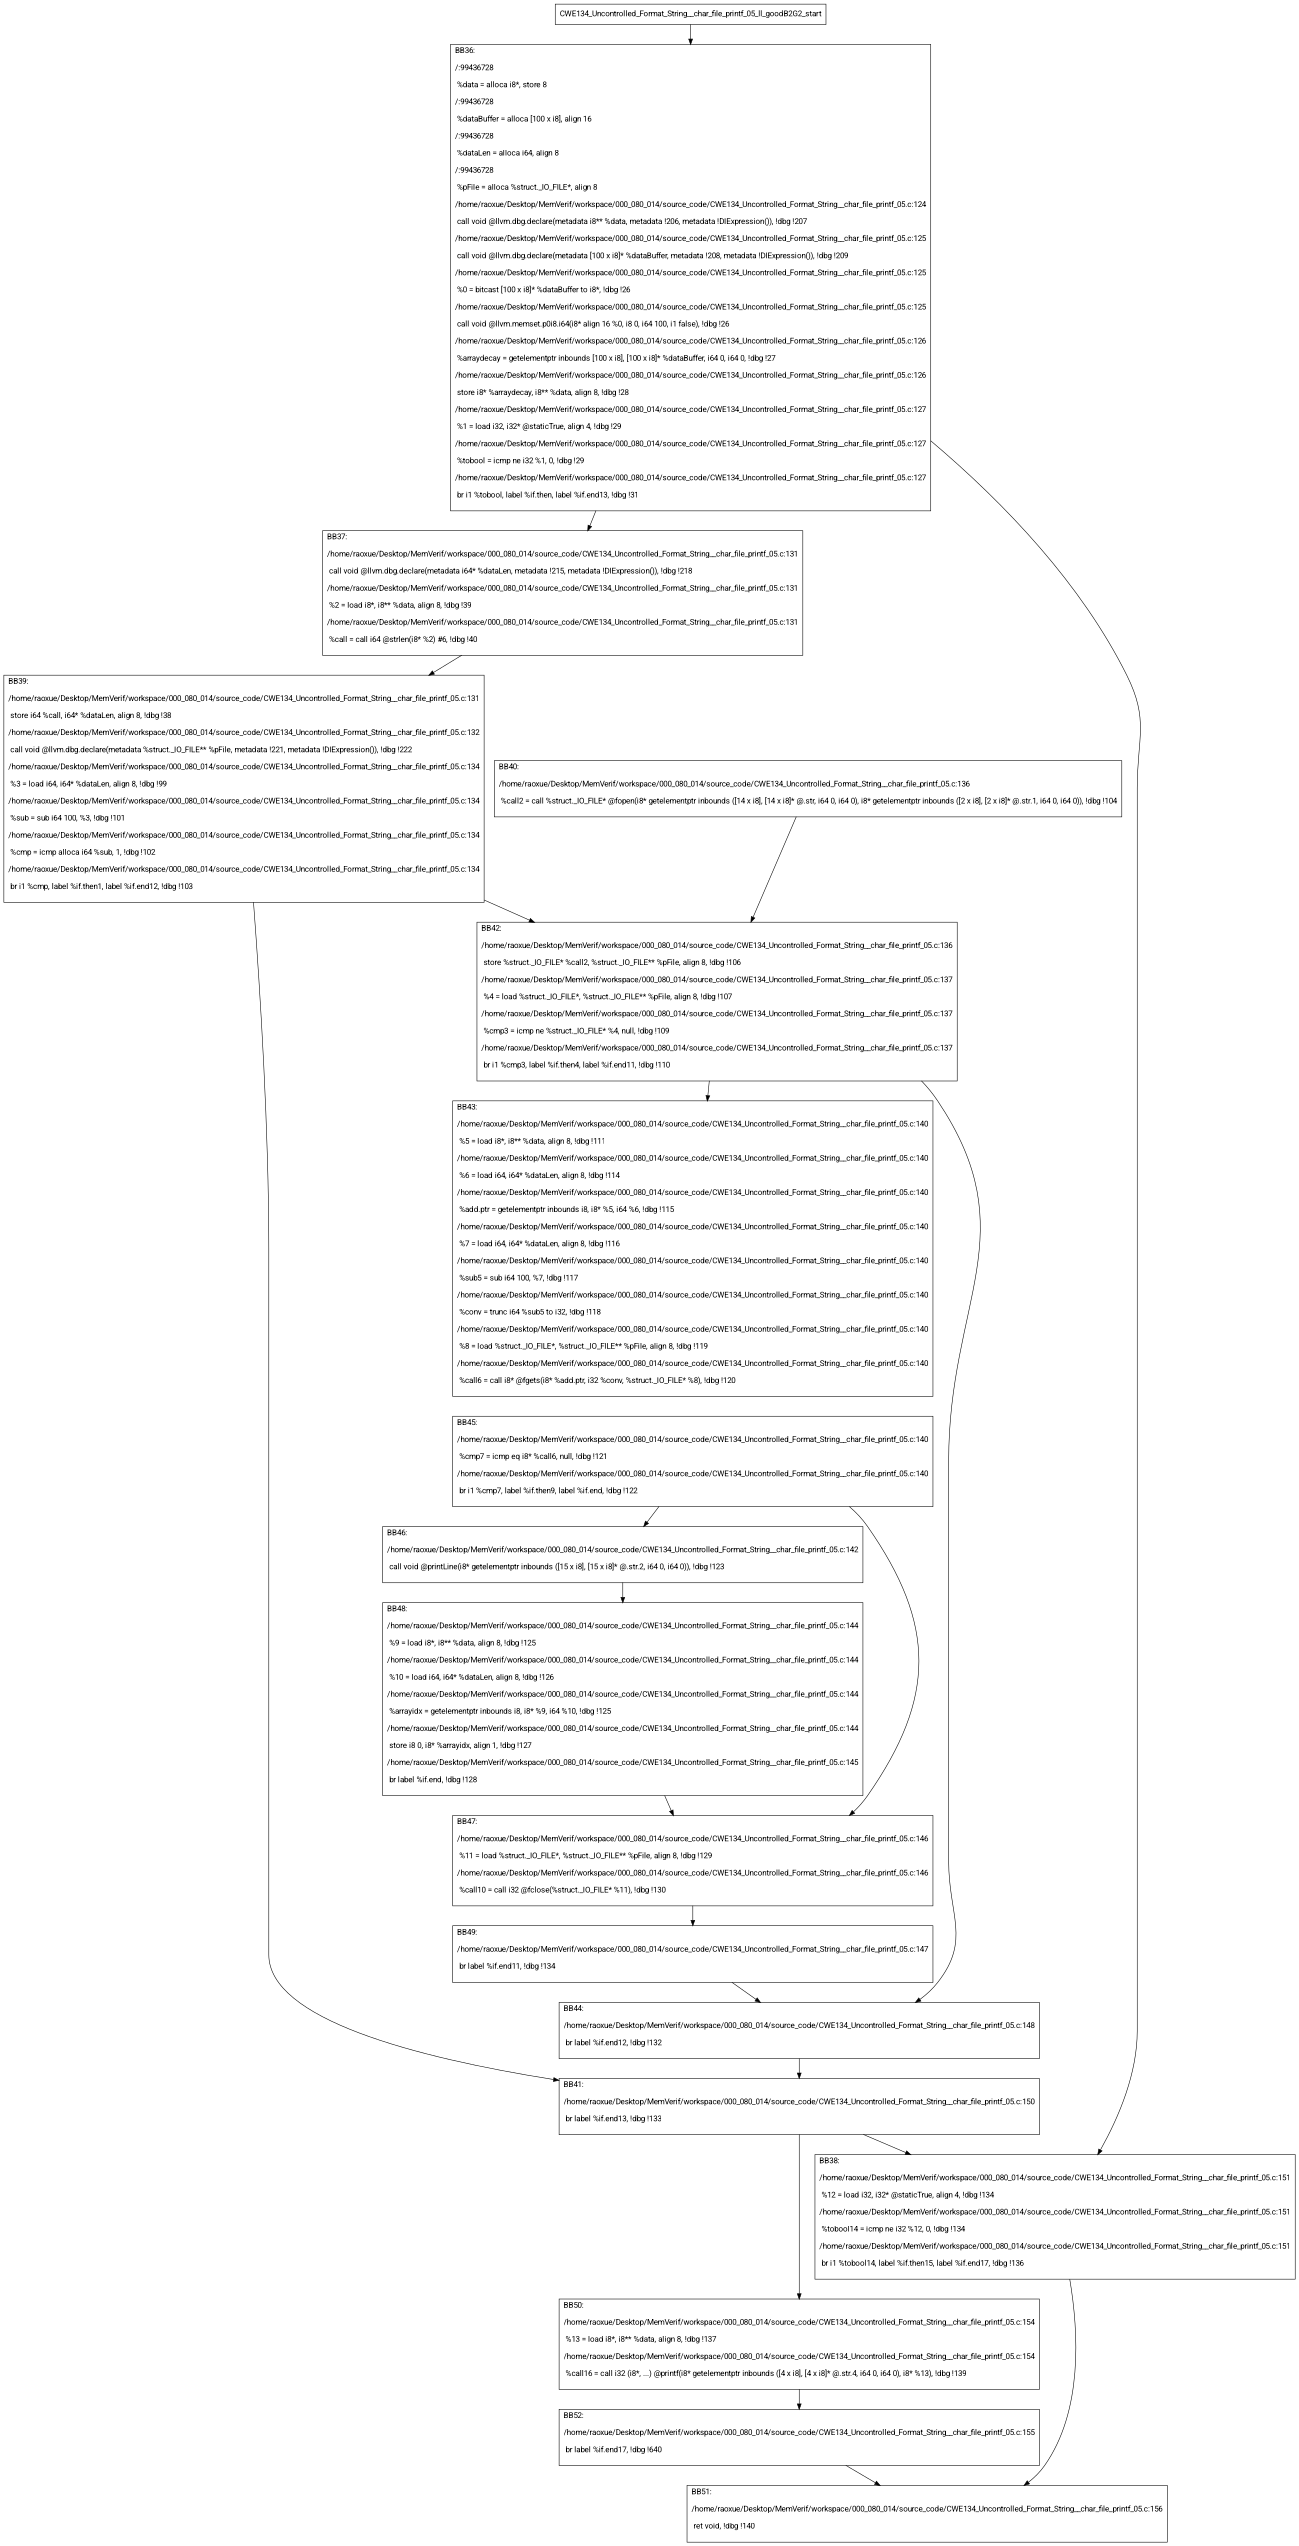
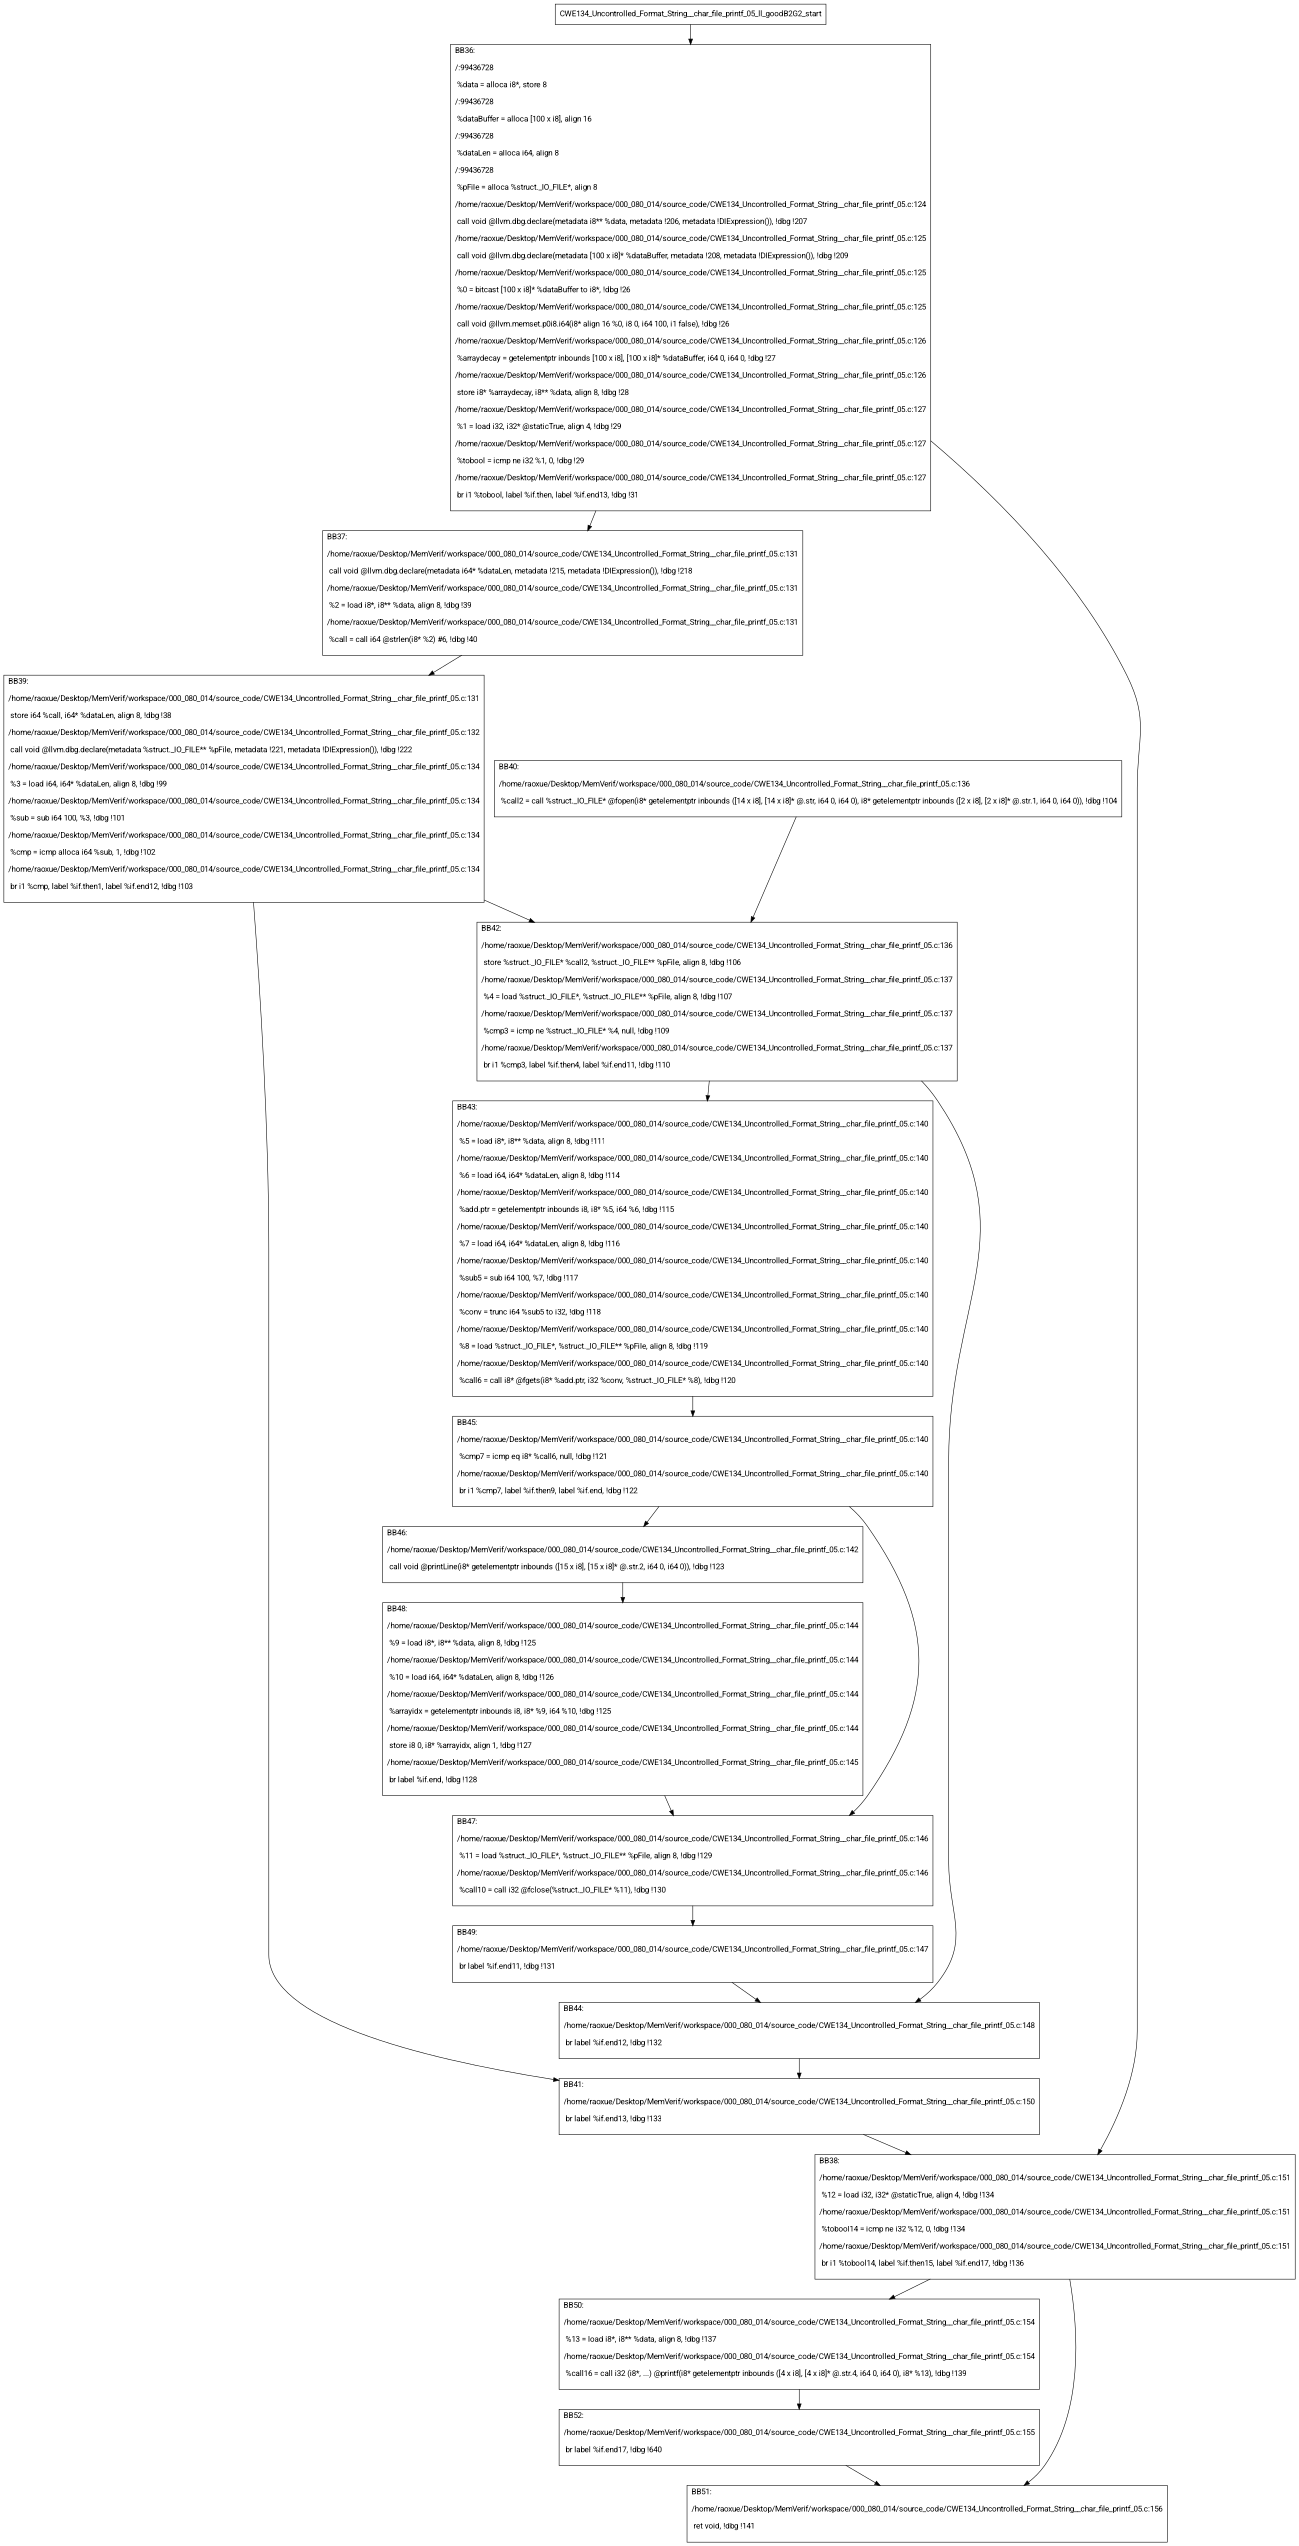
edge "BB43:" -> "BB45:": added
node "BB49:": text "br label %if.end11, !dbg !134" -> "br label %if.end11, !dbg !131"
edge "BB41:" -> "BB50:": now "BB38:" -> "BB50:"
node "BB51:": text "ret void, !dbg !140" -> "ret void, !dbg !141"
